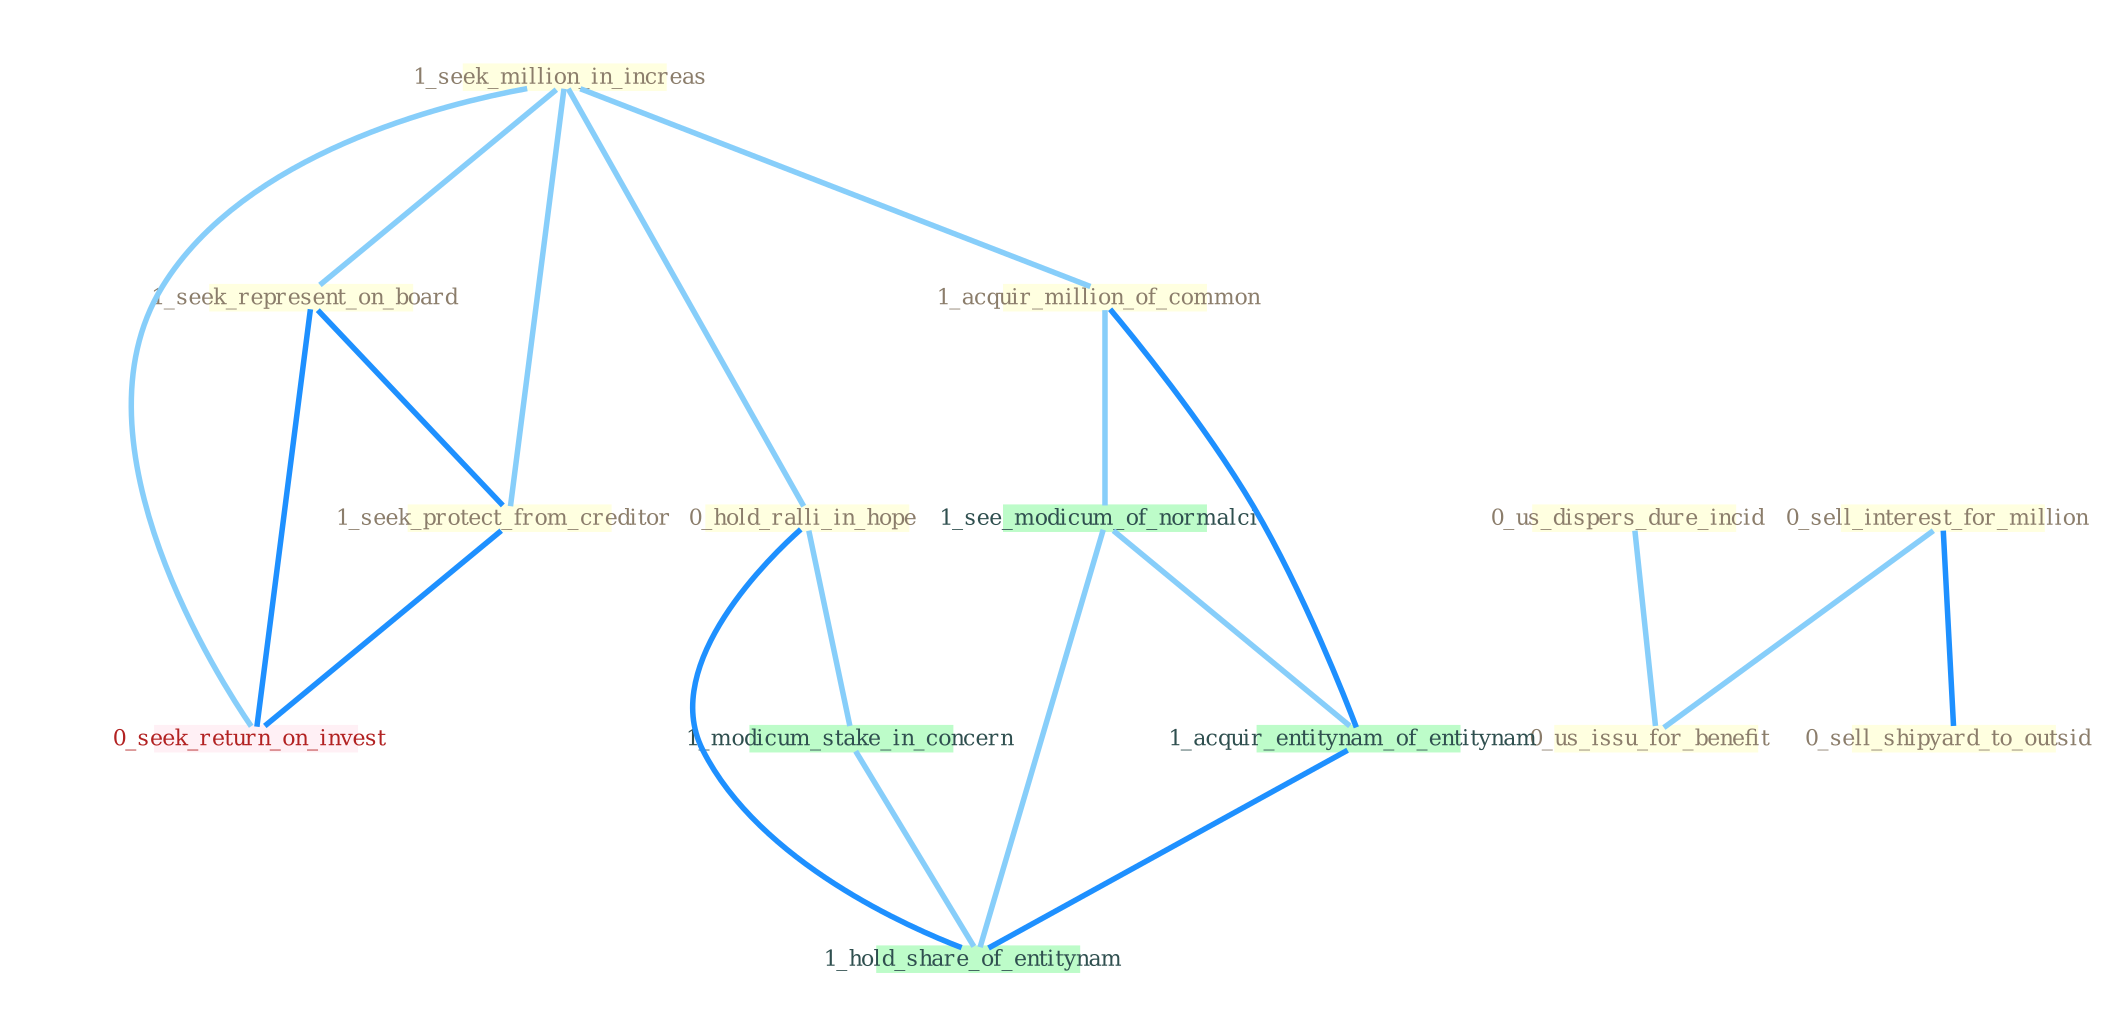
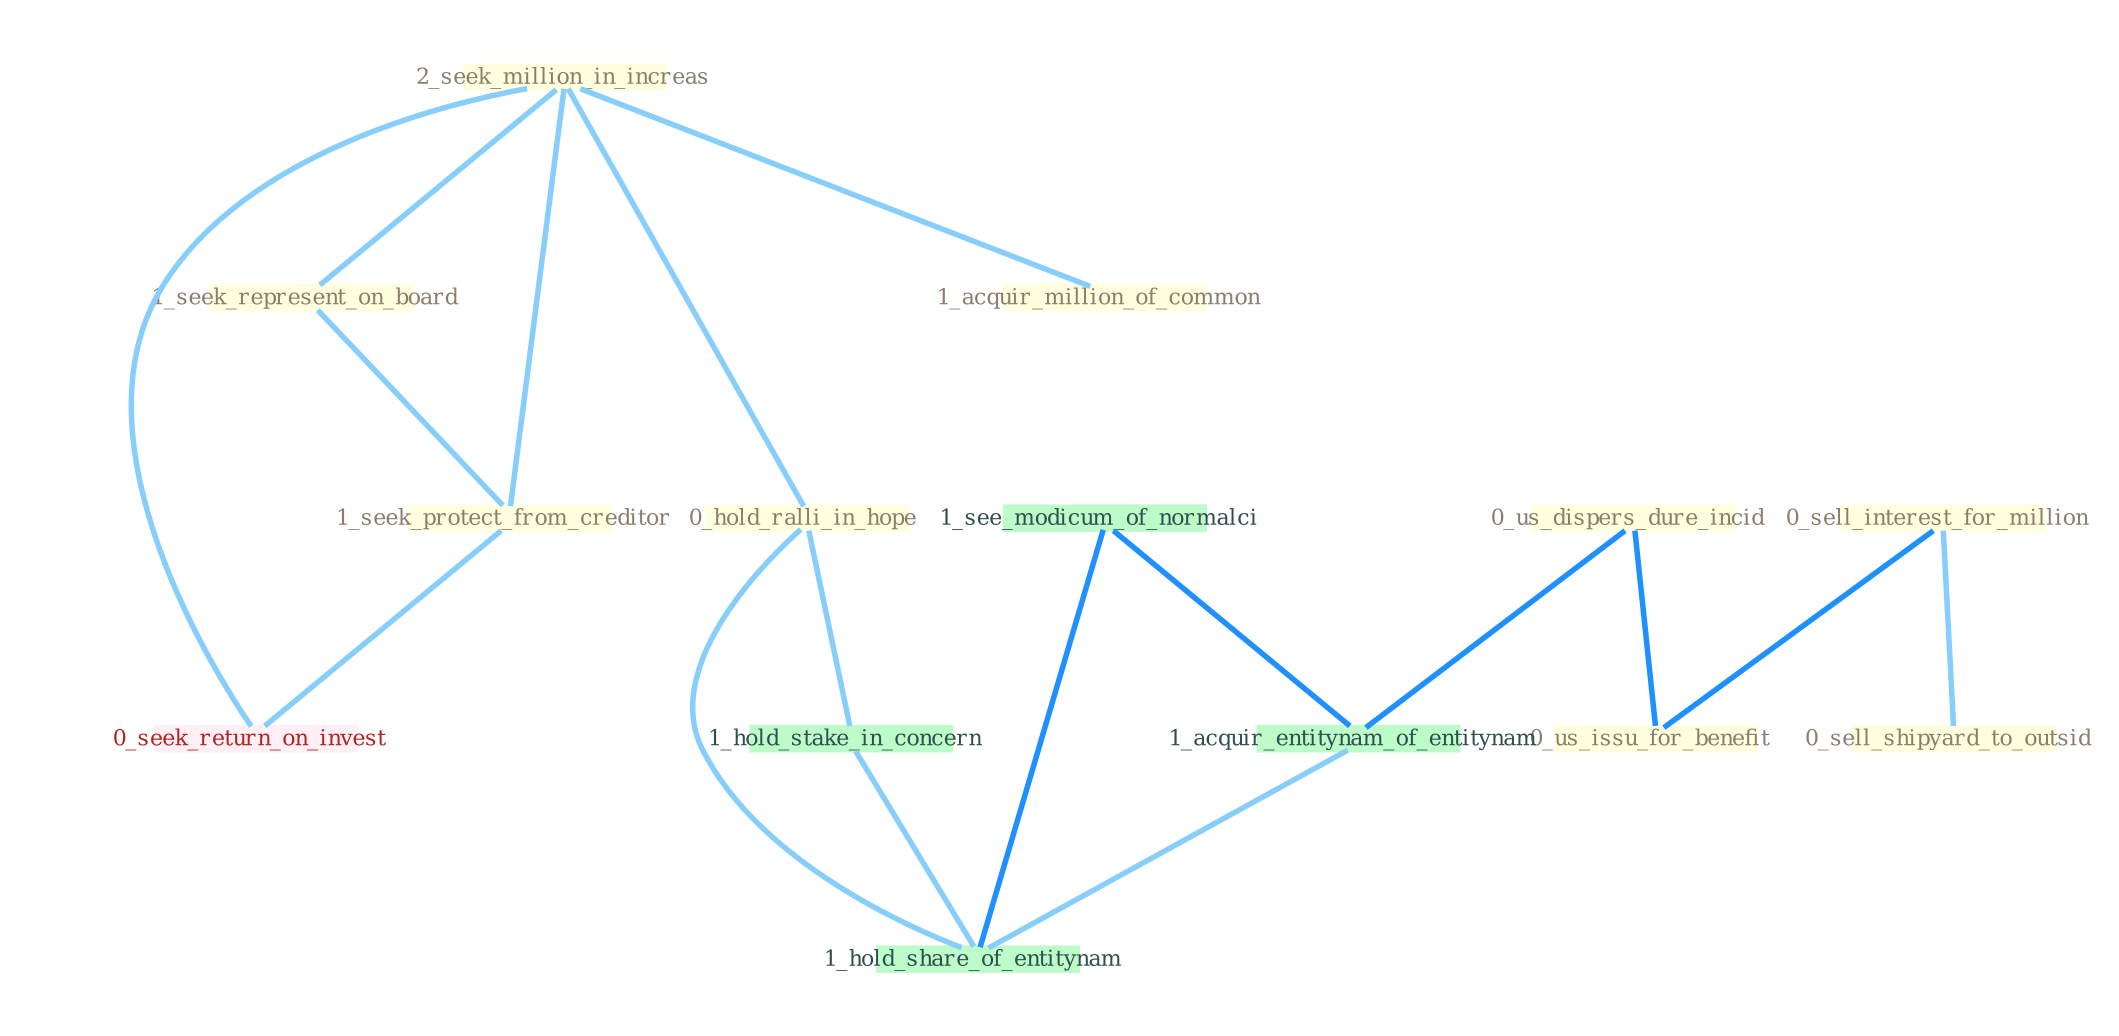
node "1_seek_million_in_increas": label "1_seek_million_in_increas" -> "2_seek_million_in_increas"
edge "1_seek_represent_on_board" -- "1_seek_protect_from_creditor": color #1e90ff -> #87cefa
edge "1_acquir_million_of_common" -- "1_see_modicum_of_normalci": removed
edge "1_acquir_million_of_common" -- "1_acquir_entitynam_of_entitynam": now "0_us_dispers_dure_incid" -- "1_acquir_entitynam_of_entitynam"
edge "1_seek_represent_on_board" -- "0_seek_return_on_invest": removed
edge "1_seek_protect_from_creditor" -- "0_seek_return_on_invest": color #1e90ff -> #87cefa
edge "1_see_modicum_of_normalci" -- "1_acquir_entitynam_of_entitynam": color #87cefa -> #1e90ff
edge "0_us_dispers_dure_incid" -- "0_us_issu_for_benefit": color #87cefa -> #1e90ff
edge "0_sell_interest_for_million" -- "0_sell_shipyard_to_outsid": color #1e90ff -> #87cefa
edge "0_sell_interest_for_million" -- "0_us_issu_for_benefit": color #87cefa -> #1e90ff
edge "1_see_modicum_of_normalci" -- "1_hold_share_of_entitynam": color #87cefa -> #1e90ff
node "1_modicum_stake_in_concern": label "1_modicum_stake_in_concern" -> "1_hold_stake_in_concern"
edge "0_hold_ralli_in_hope" -- "1_hold_share_of_entitynam": color #1e90ff -> #87cefa
edge "1_acquir_entitynam_of_entitynam" -- "1_hold_share_of_entitynam": color #1e90ff -> #87cefa
